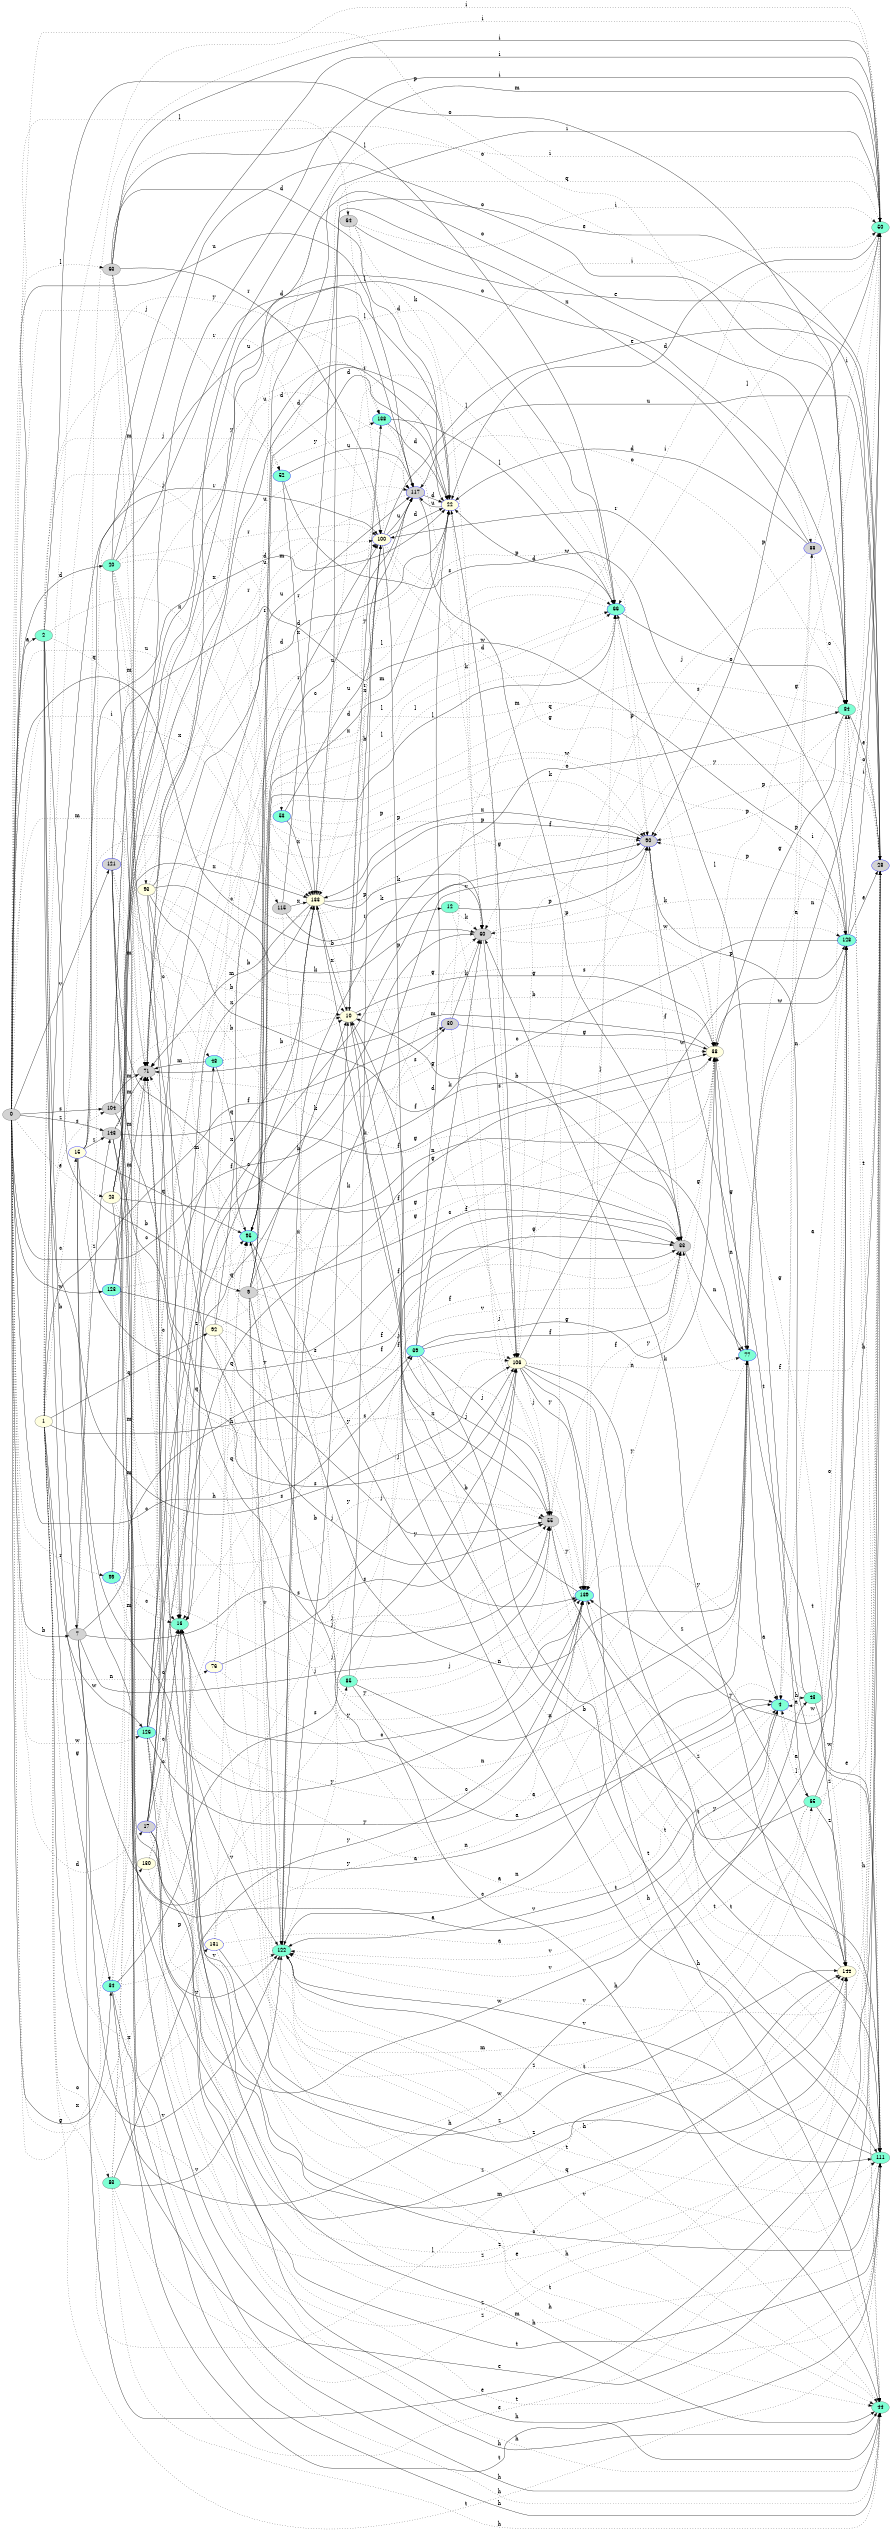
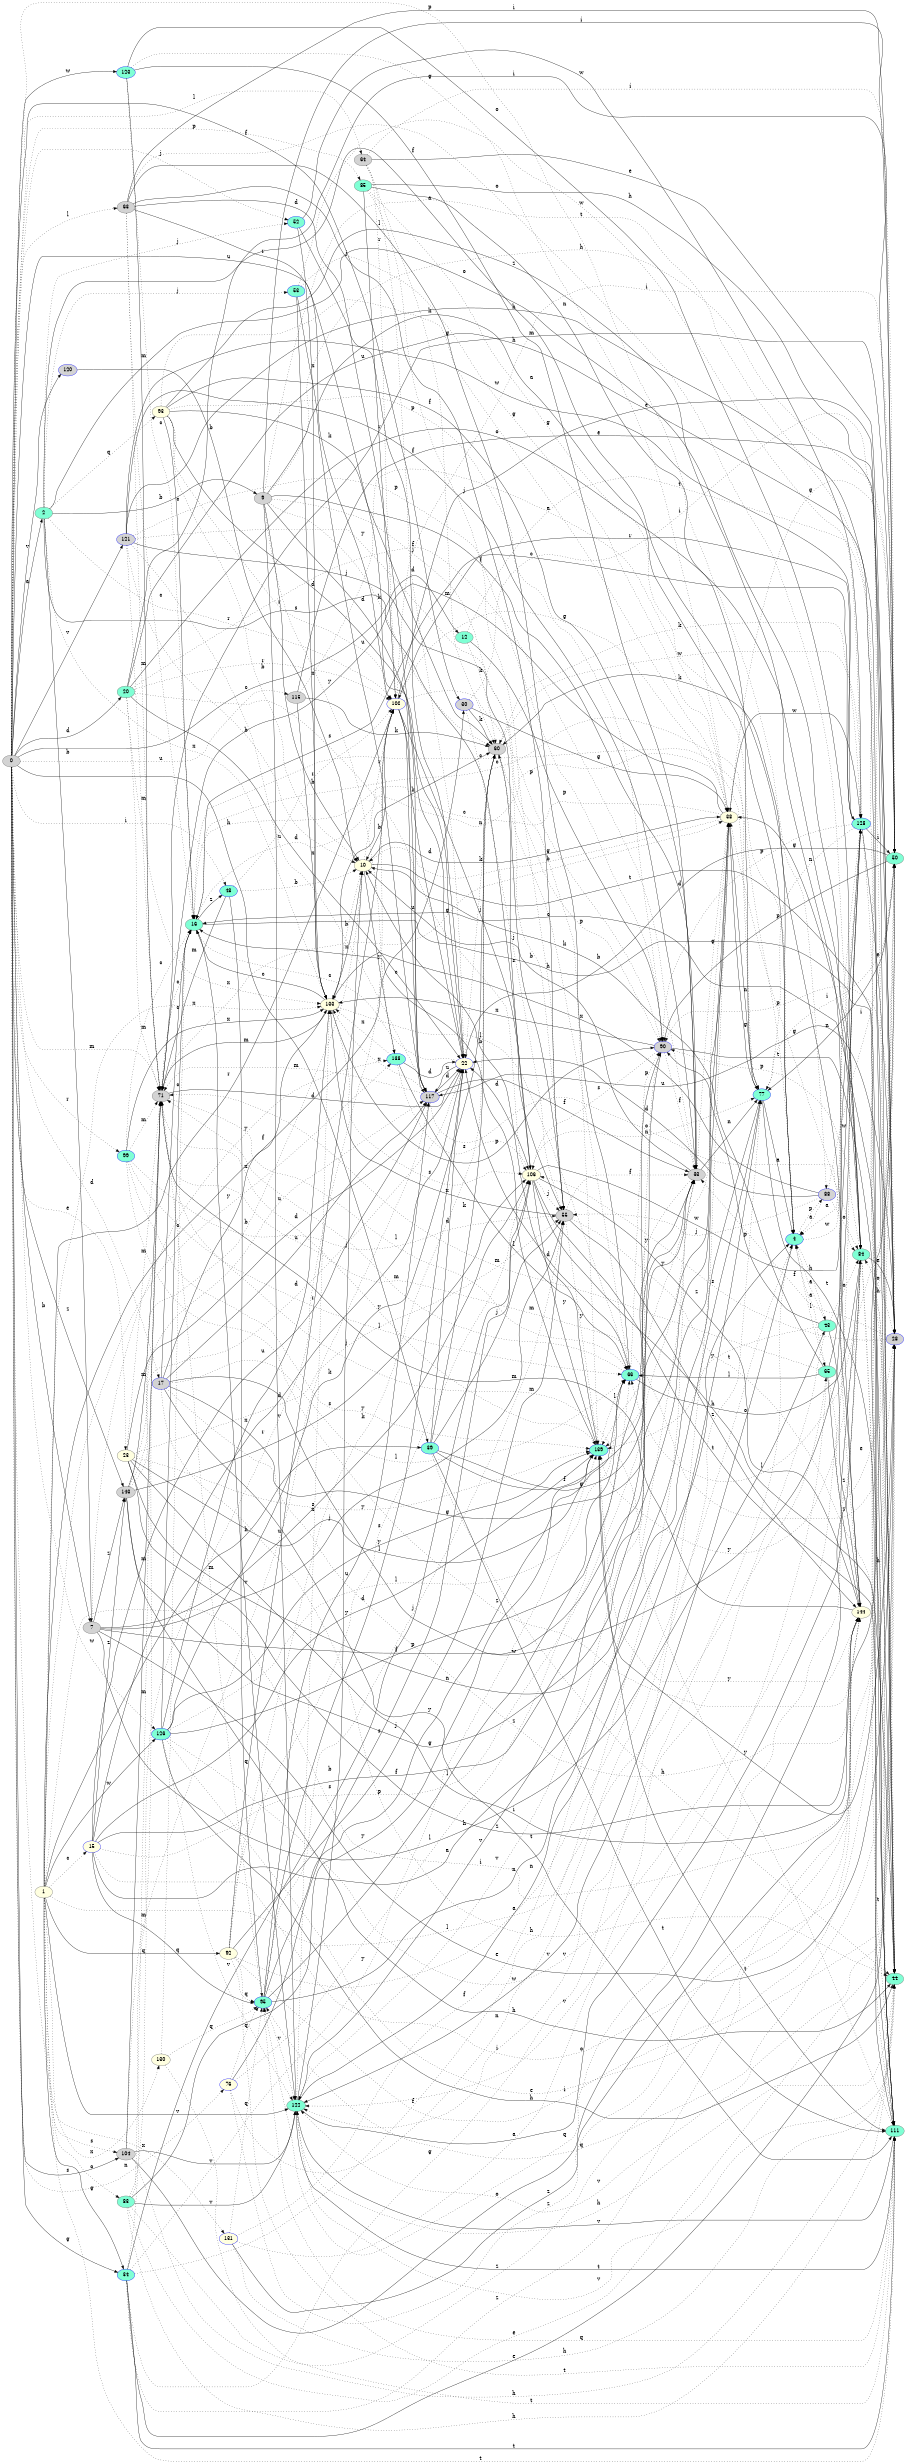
node "120": added
